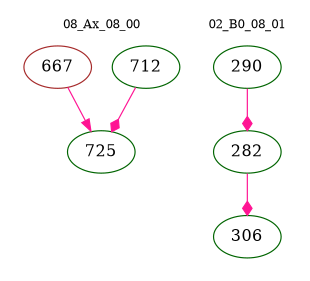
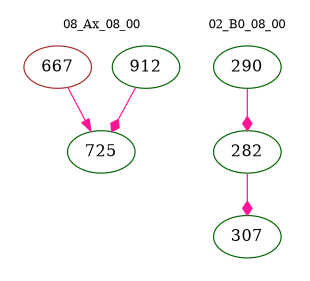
cluster "02_B0_08_01": label "02_B0_08_01" -> "02_B0_08_00"
node "712": label "712" -> "912"
node "306": label "306" -> "307"
